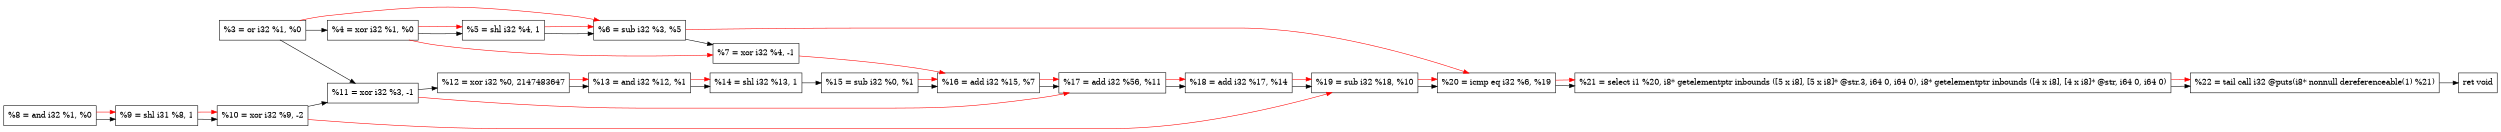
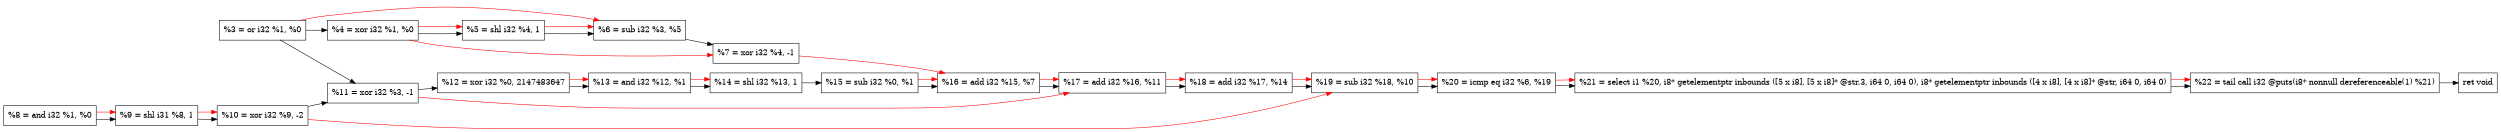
edge "%6 = sub i32 %3, %5" -> "%20 = icmp eq i32 %6, %19": removed
node "%17 = add i32 %56, %11": label "%17 = add i32 %56, %11" -> "%17 = add i32 %16, %11"
